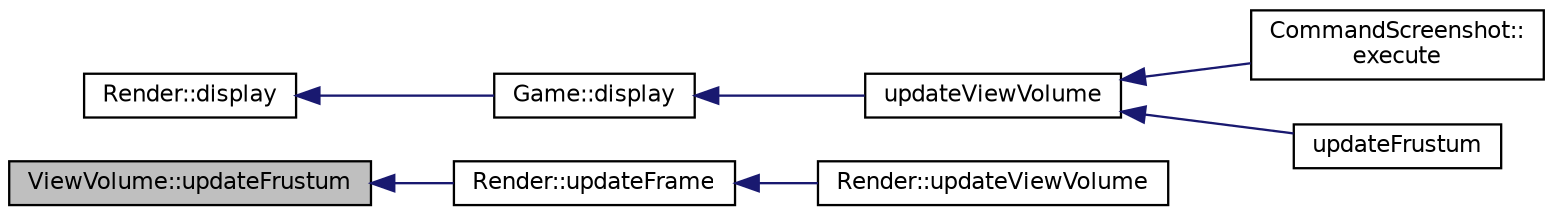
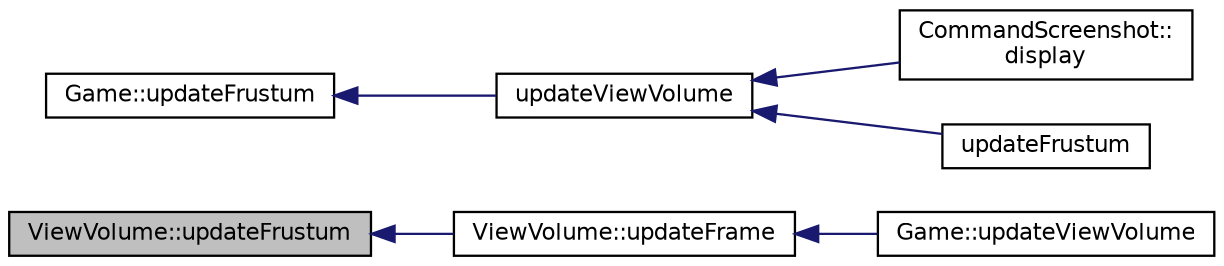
node "CommandScreenshot:: execute": label "CommandScreenshot:: execute" -> "CommandScreenshot:: display"
node "Render::display": removed
node "Game::display": label "Game::display" -> "Game::updateFrustum"
node "Render::updateFrame": label "Render::updateFrame" -> "ViewVolume::updateFrame"
node "Render::updateViewVolume": label "Render::updateViewVolume" -> "Game::updateViewVolume"
